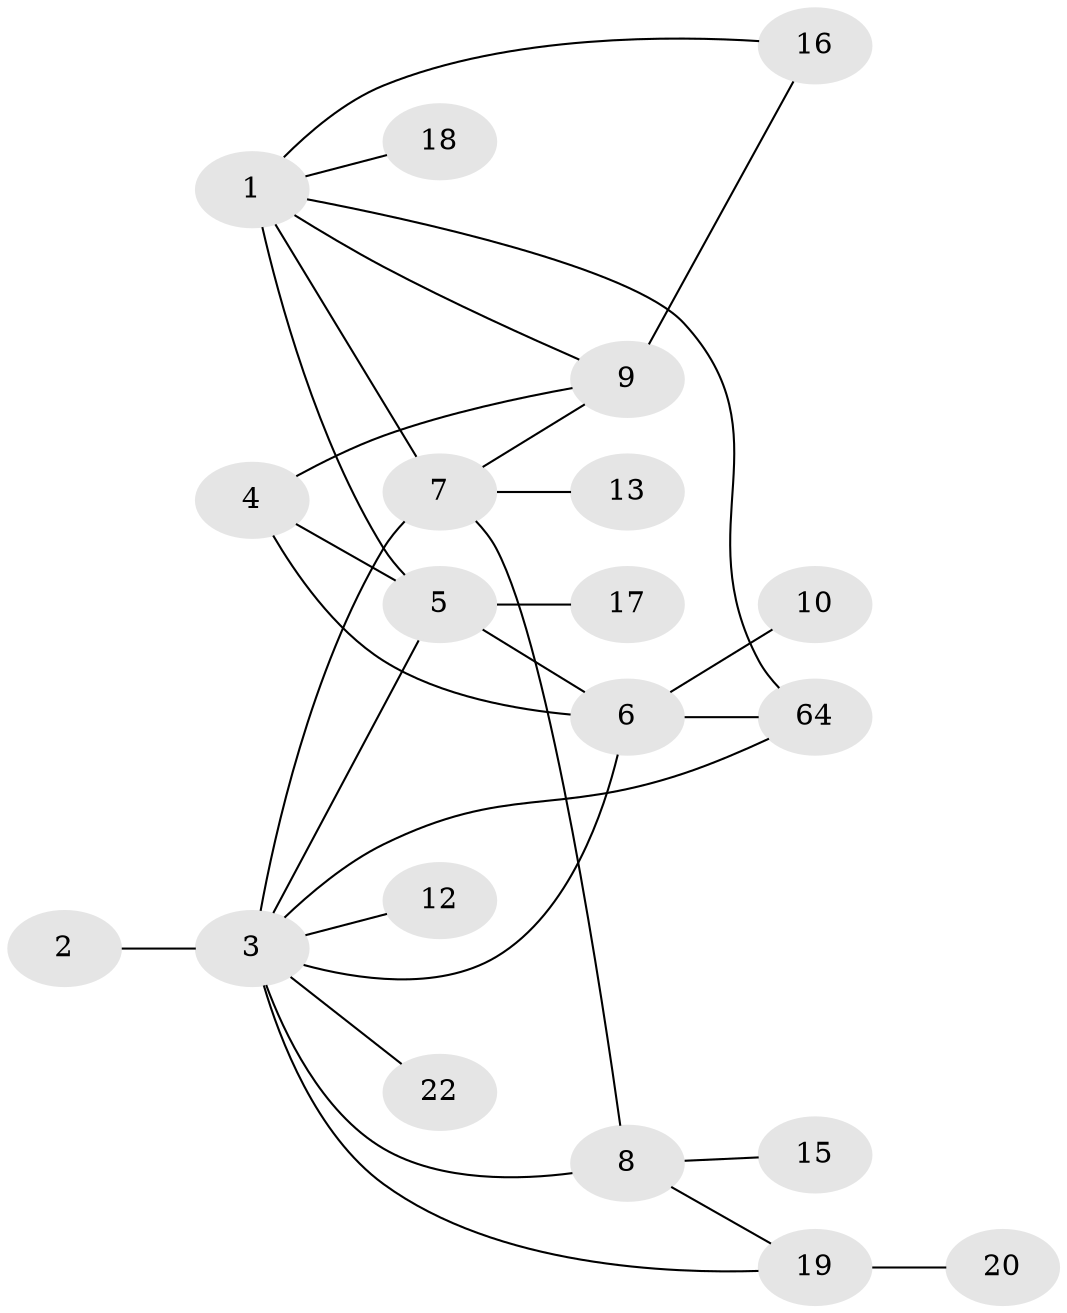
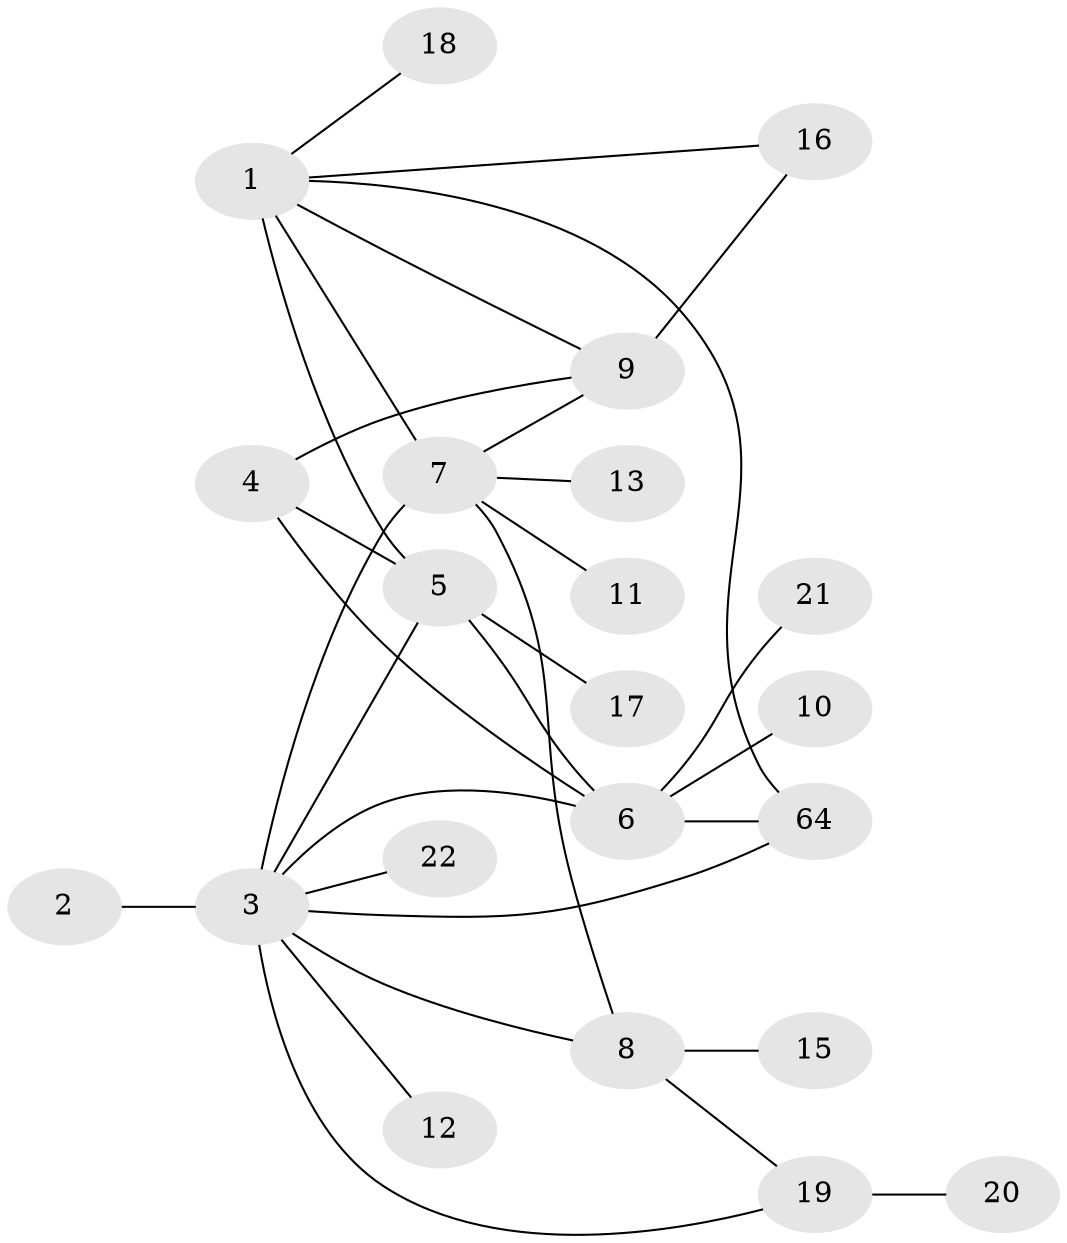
node "11": added
node "21": added
